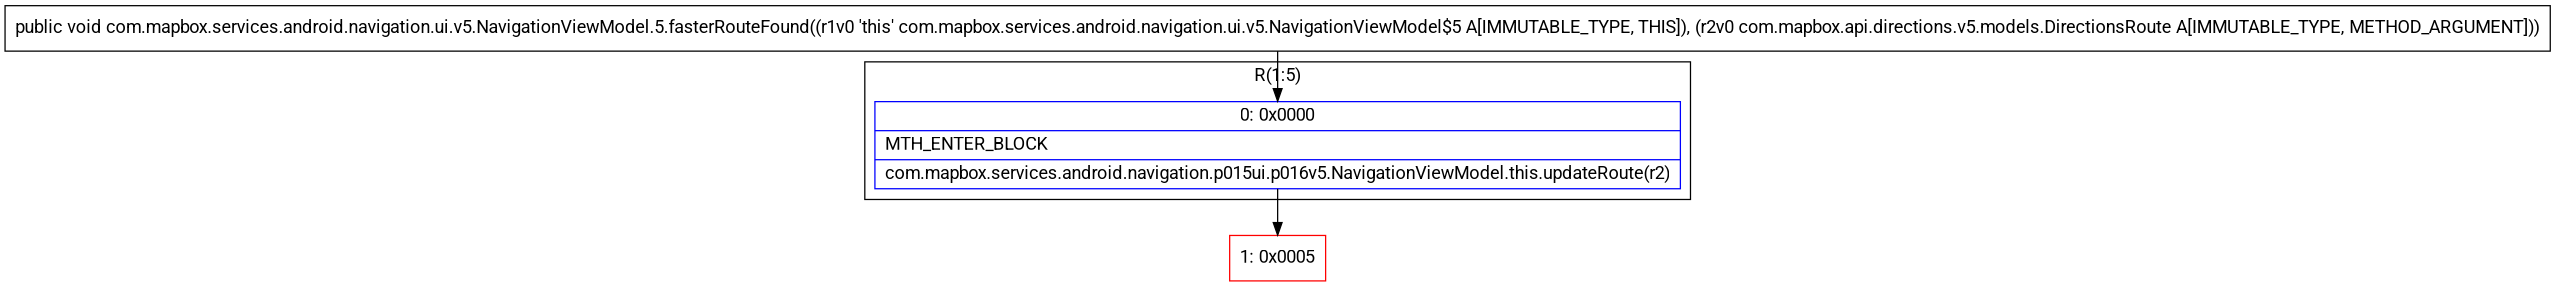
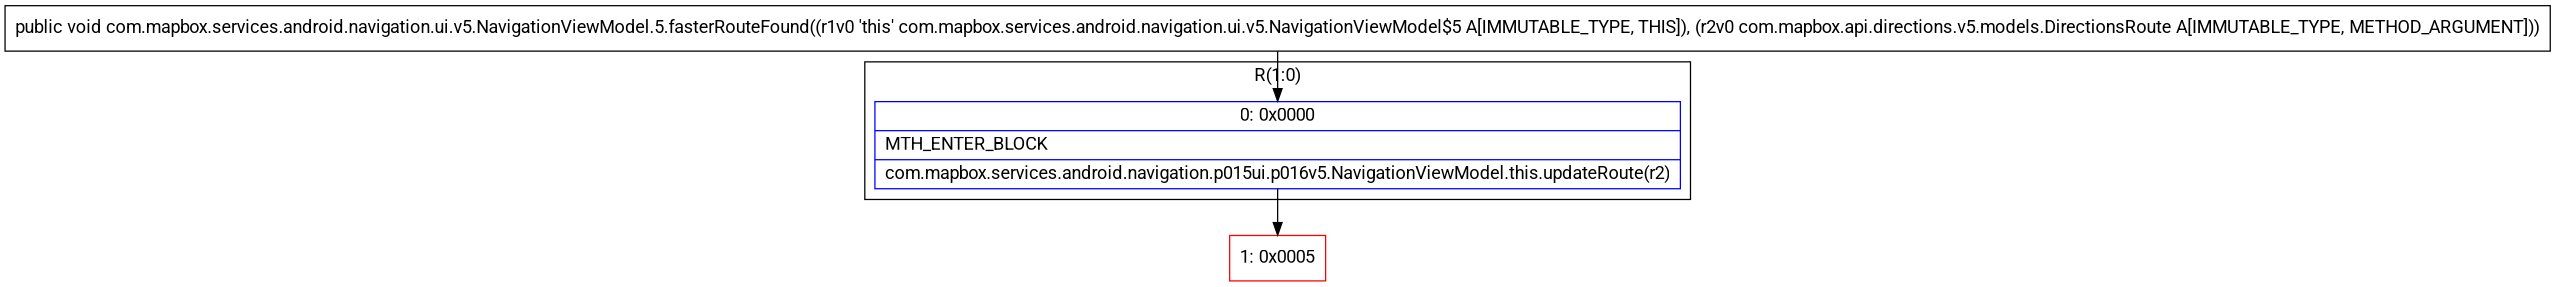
cluster "R(1:5)": label "R(1:5)" -> "R(1:0)"
